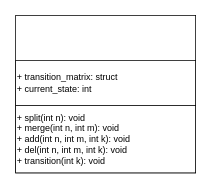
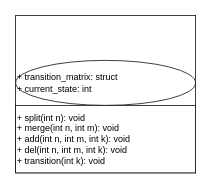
node "+ transition_matrix: struct + current_state: int": shape rectangle -> ellipse
